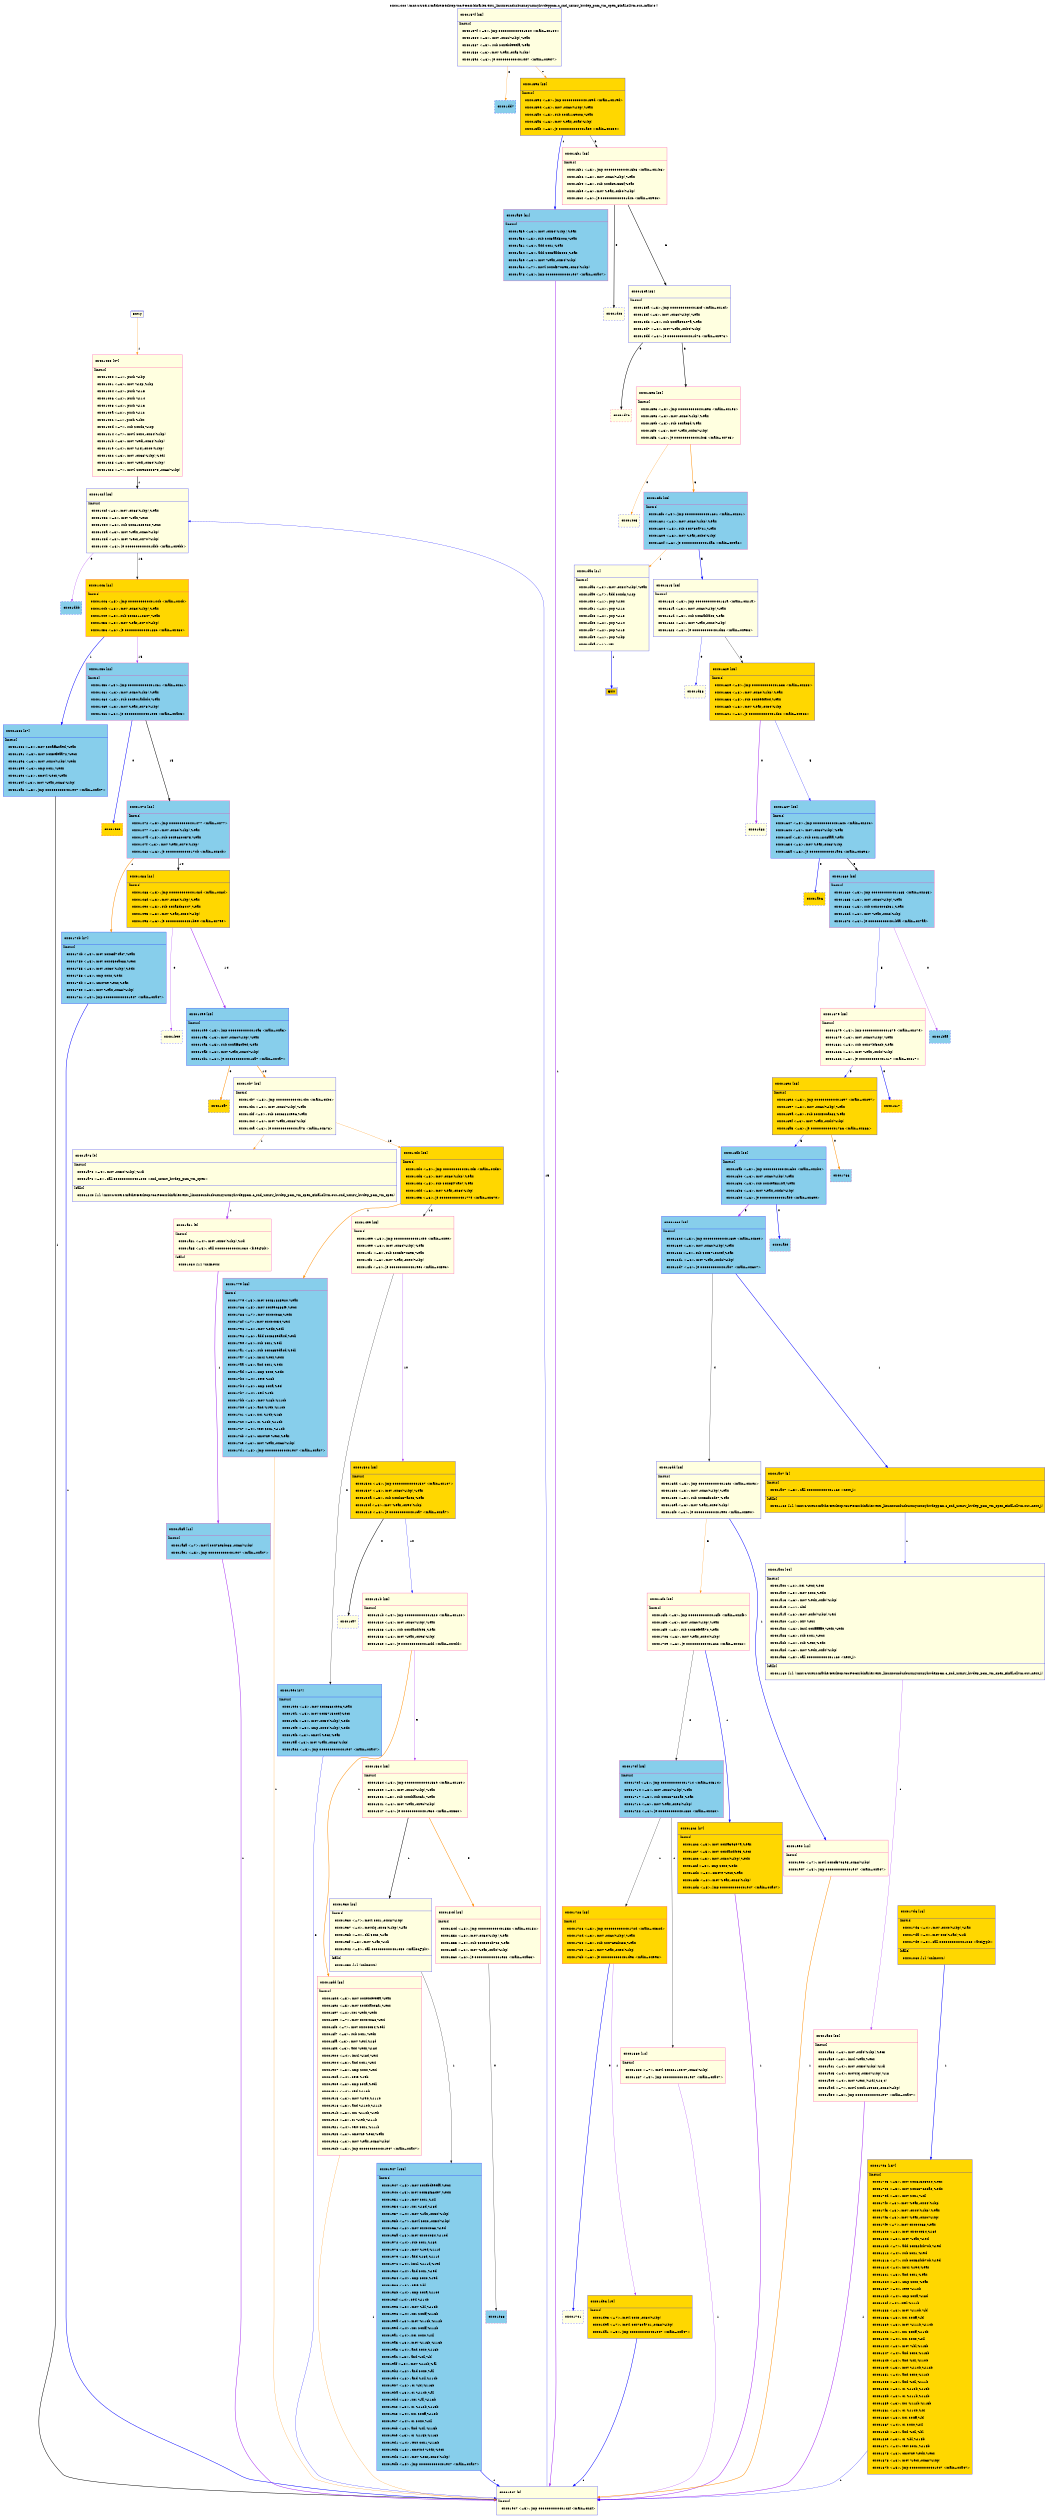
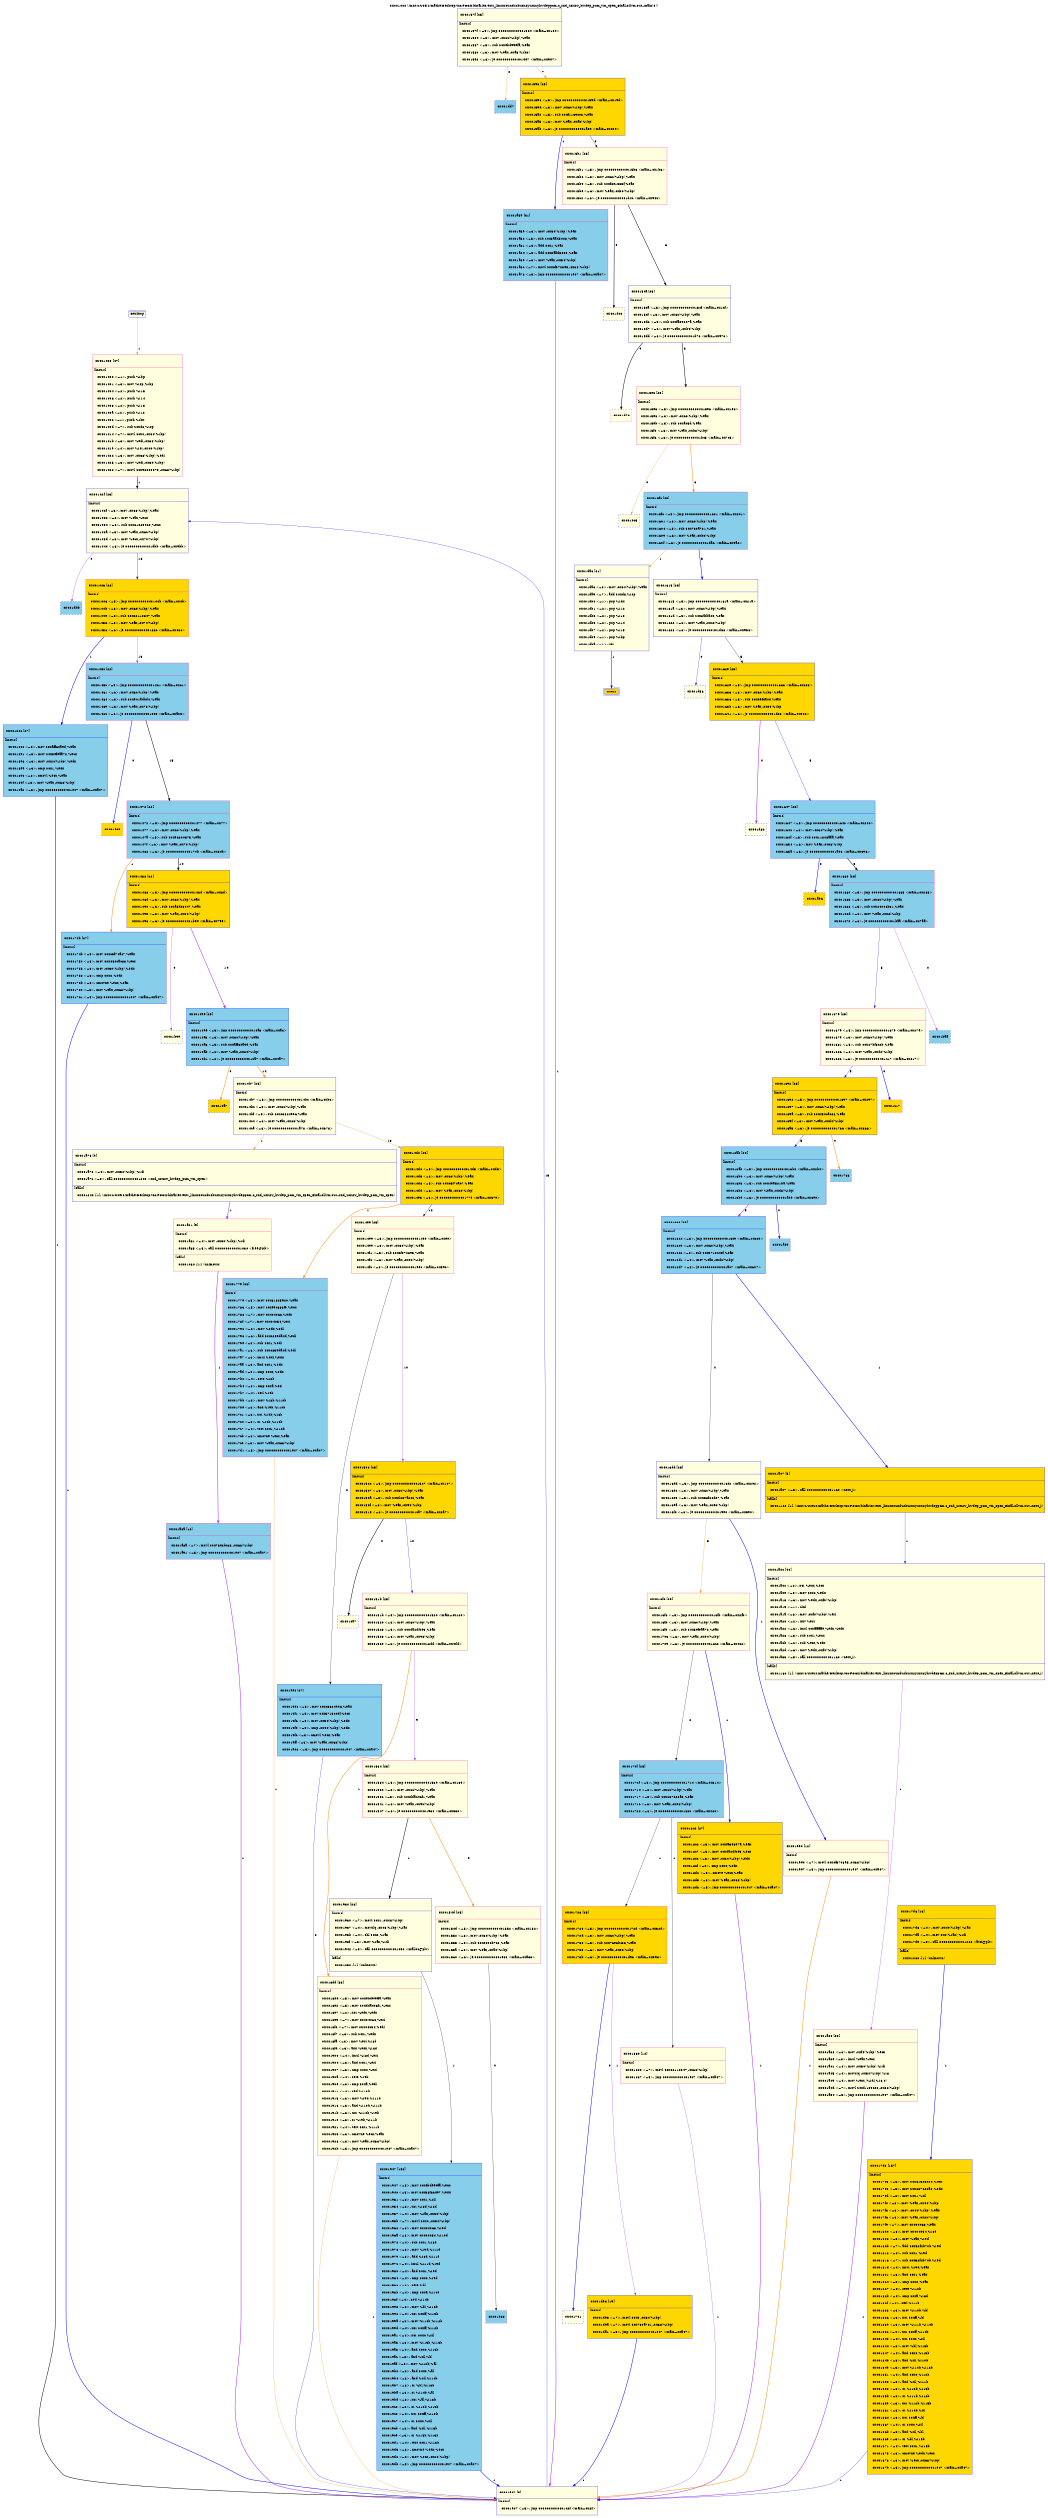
node "Entry": label "Entry" -> "Desktop"
node "Exit": label "Exit" -> "Users"
